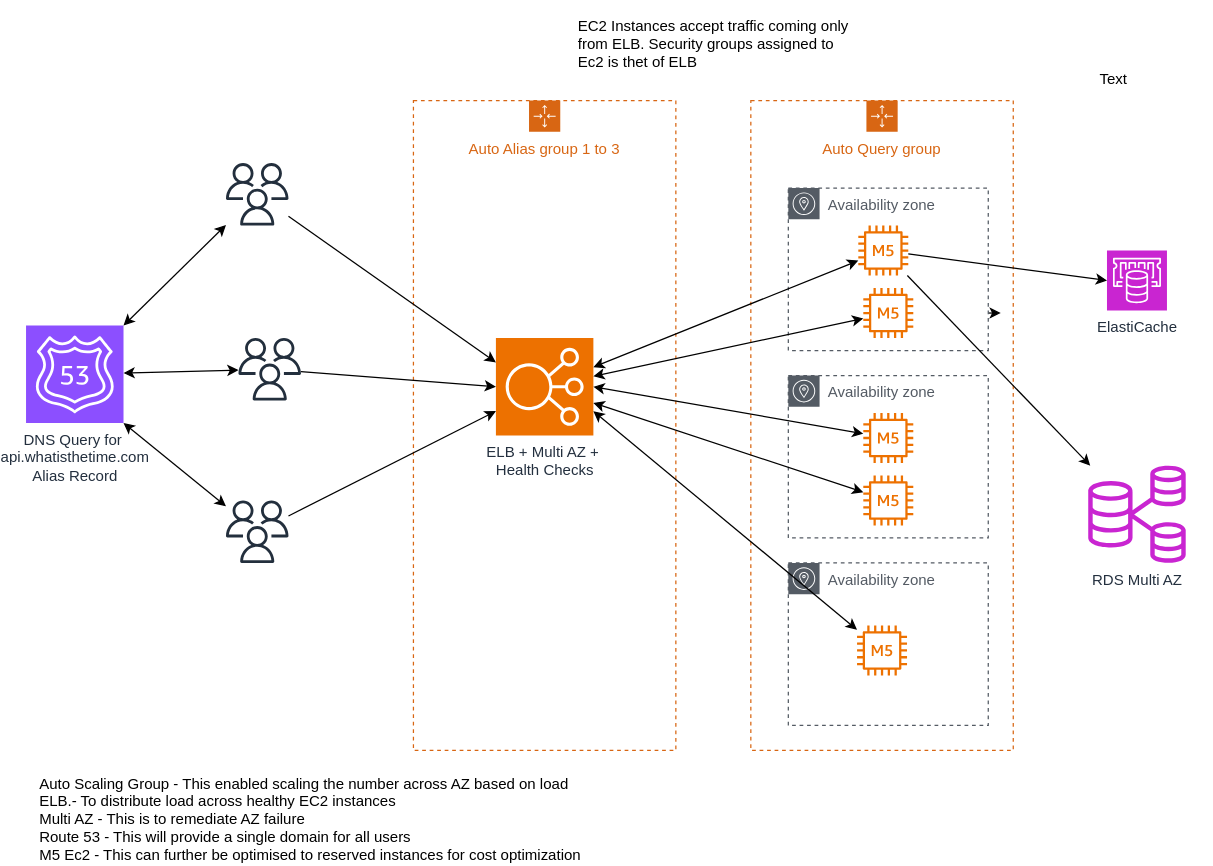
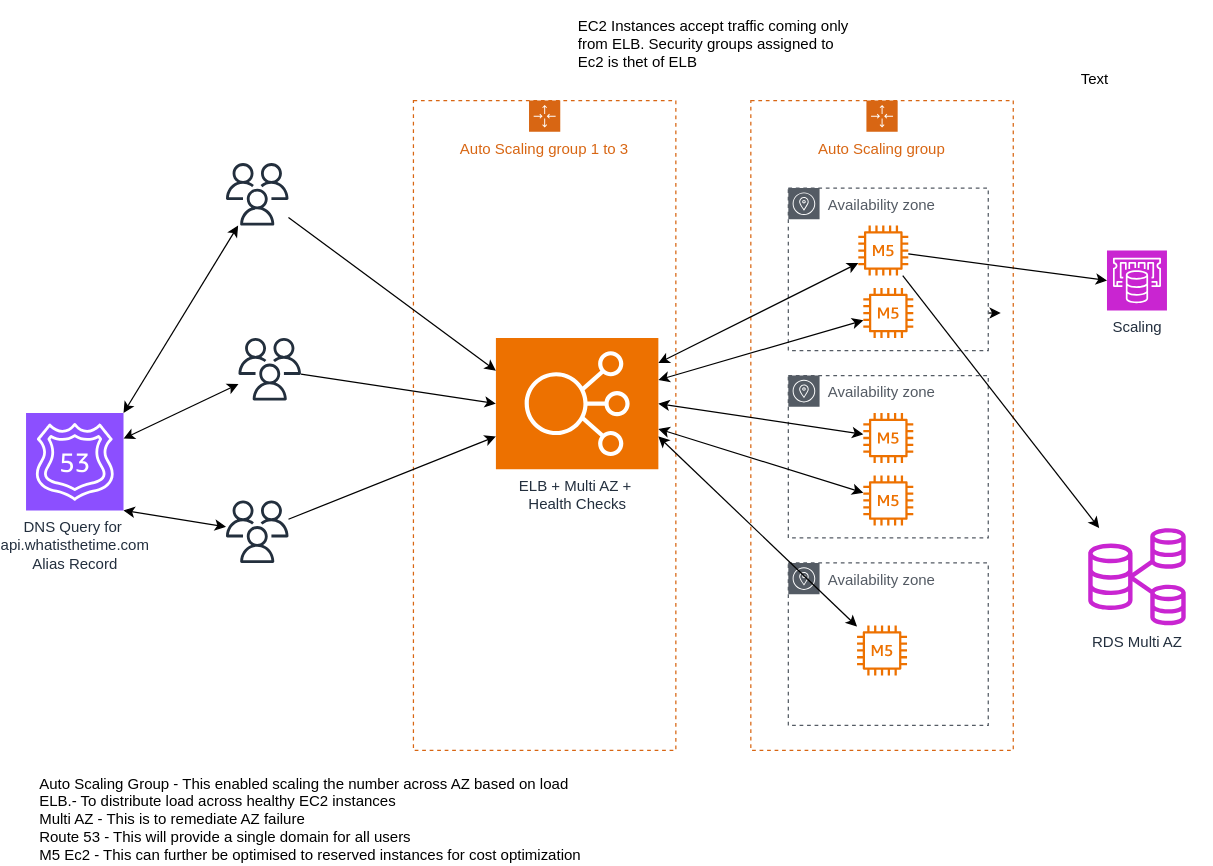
node "Text": moved (1113, 79) -> (1094, 79)
node "Auto Alias group 1 to 3": label "Auto Alias group 1 to 3" -> "Auto Scaling group 1 to 3"
node "Auto Query group": label "Auto Query group" -> "Auto Scaling group"
node "ElastiCache": label "ElastiCache" -> "Scaling"
node "DNS Query for api.whatisthetime.com Alias Record": moved (74, 374) -> (74, 462)
node "ELB + Multi AZ + Health Checks": size 98x98 -> 163x131
node "RDS Multi AZ": moved (1137, 514) -> (1137, 577)
